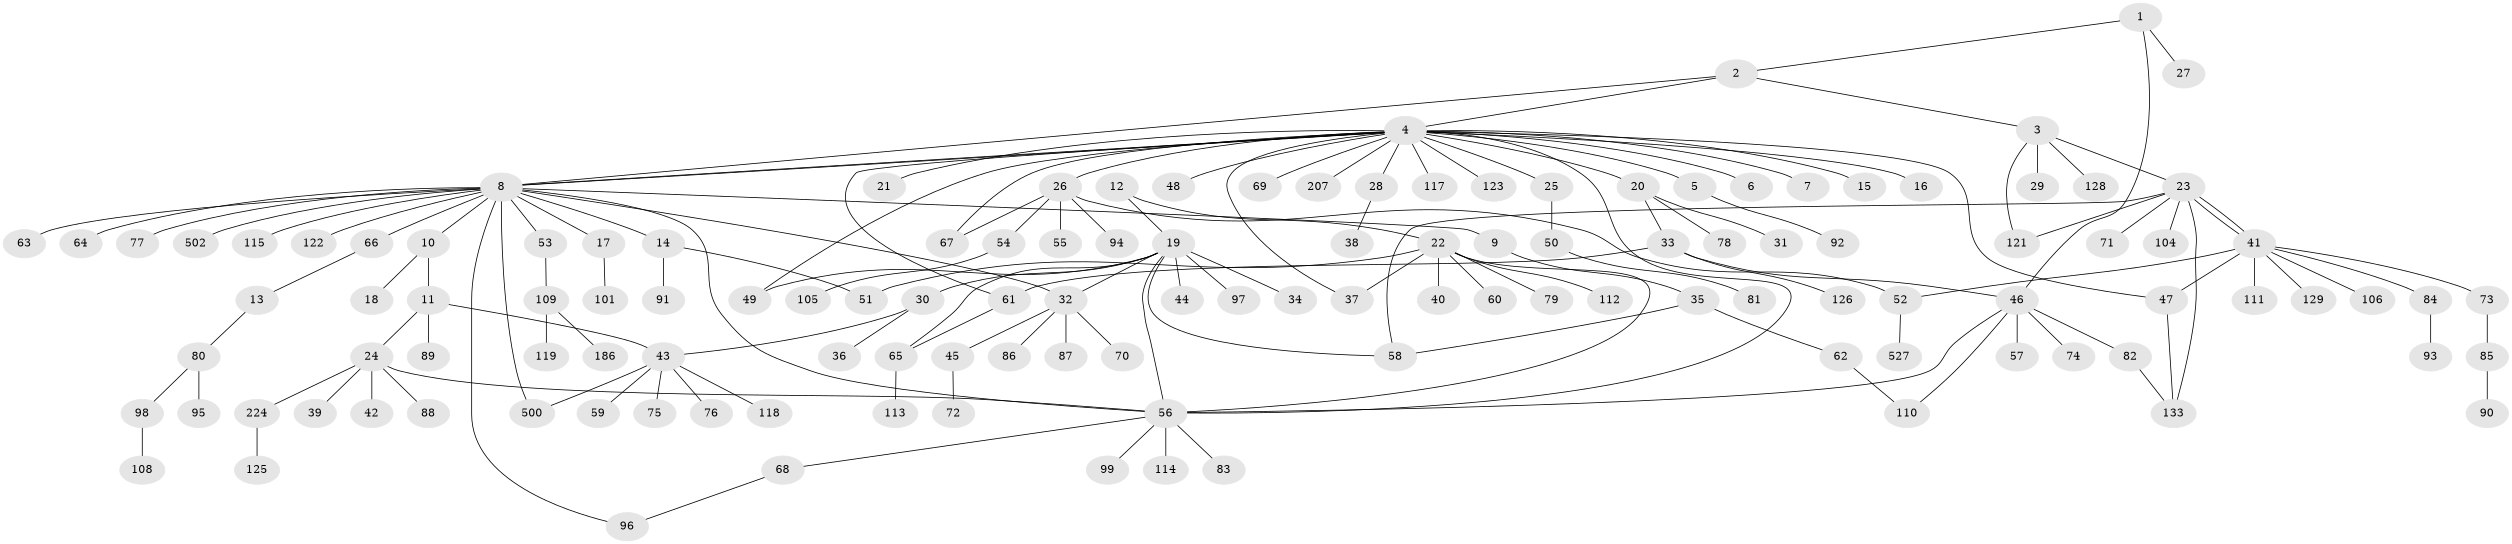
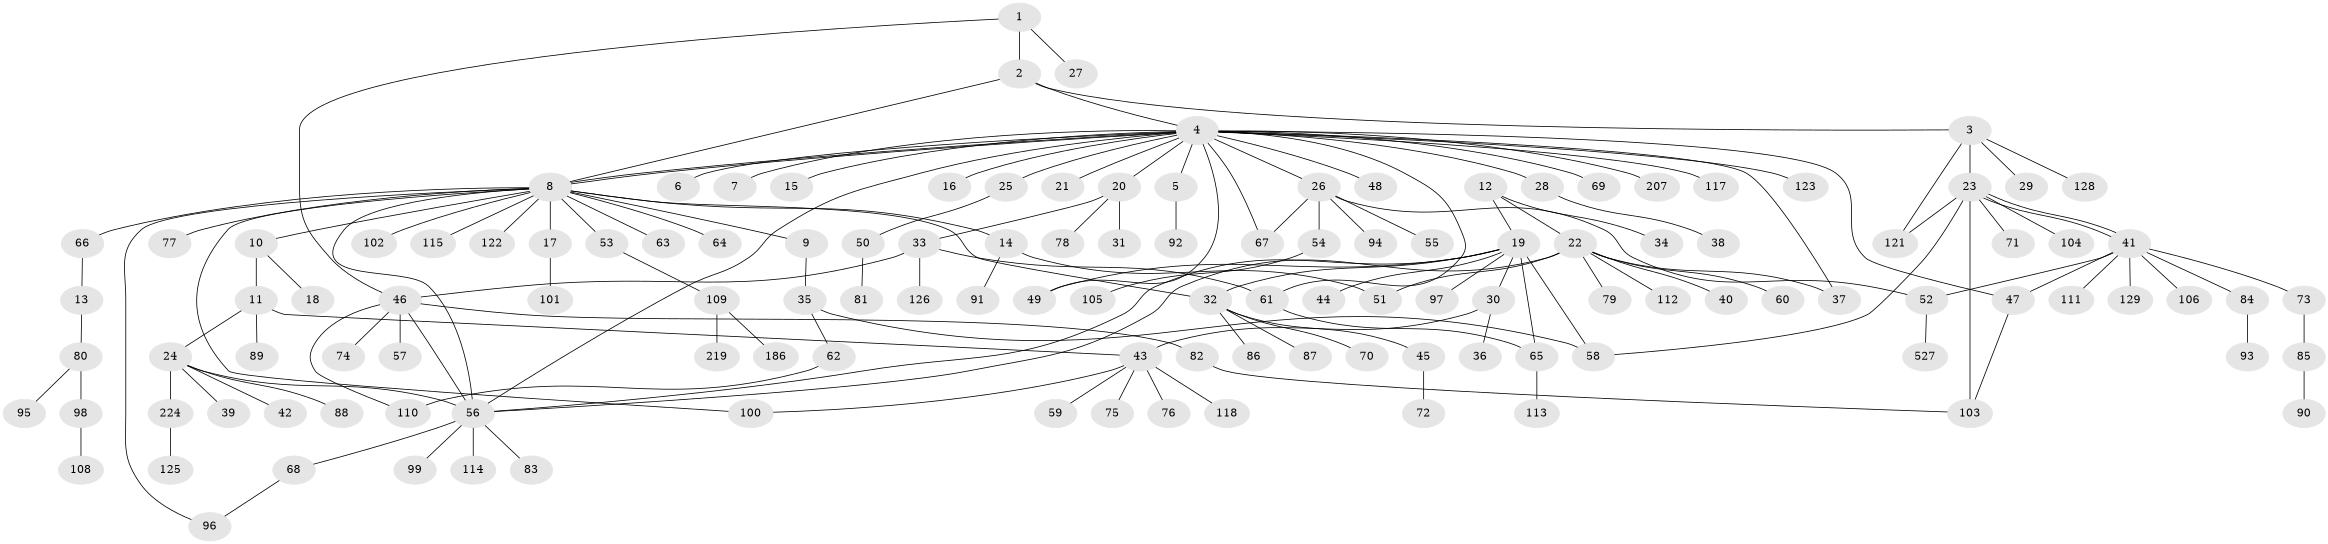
node "502": label "502" -> "102"
edge "19" -- "34": now "12" -- "34"
node "119": label "119" -> "219"
node "500": label "500" -> "100"
node "133": label "133" -> "103"
